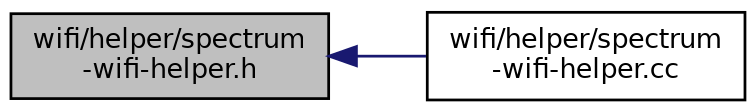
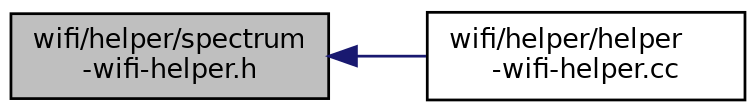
node "wifi/helper/spectrum -wifi-helper.cc": label "wifi/helper/spectrum -wifi-helper.cc" -> "wifi/helper/helper -wifi-helper.cc"
